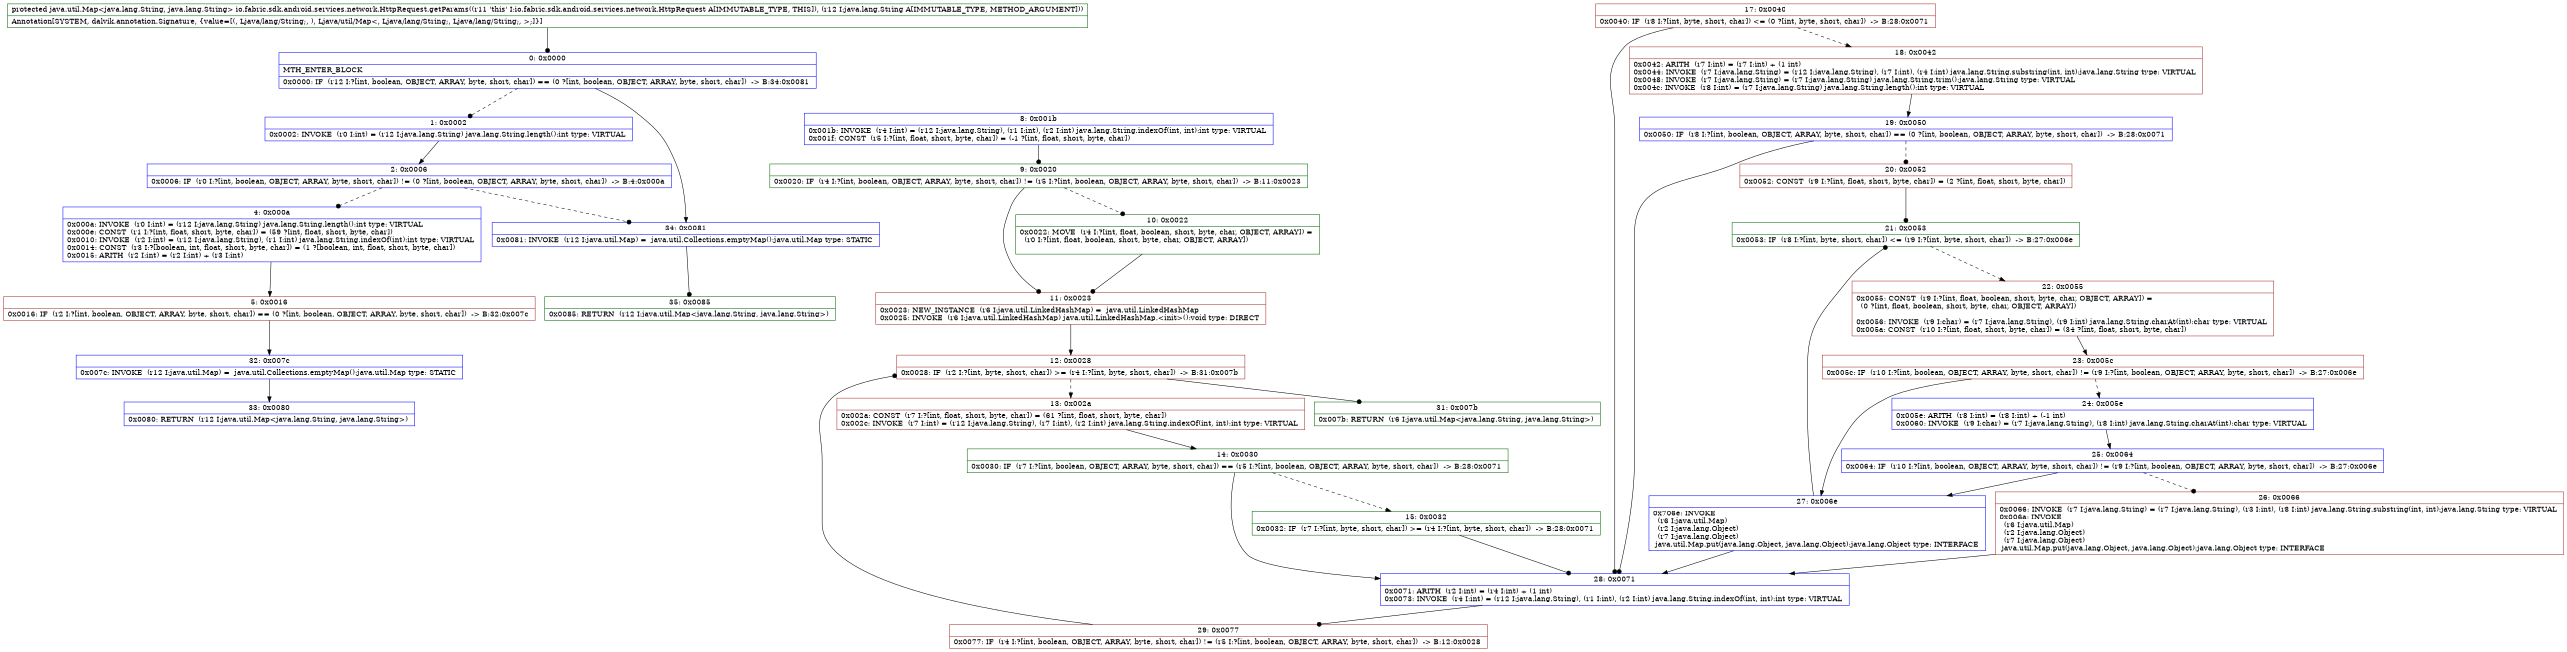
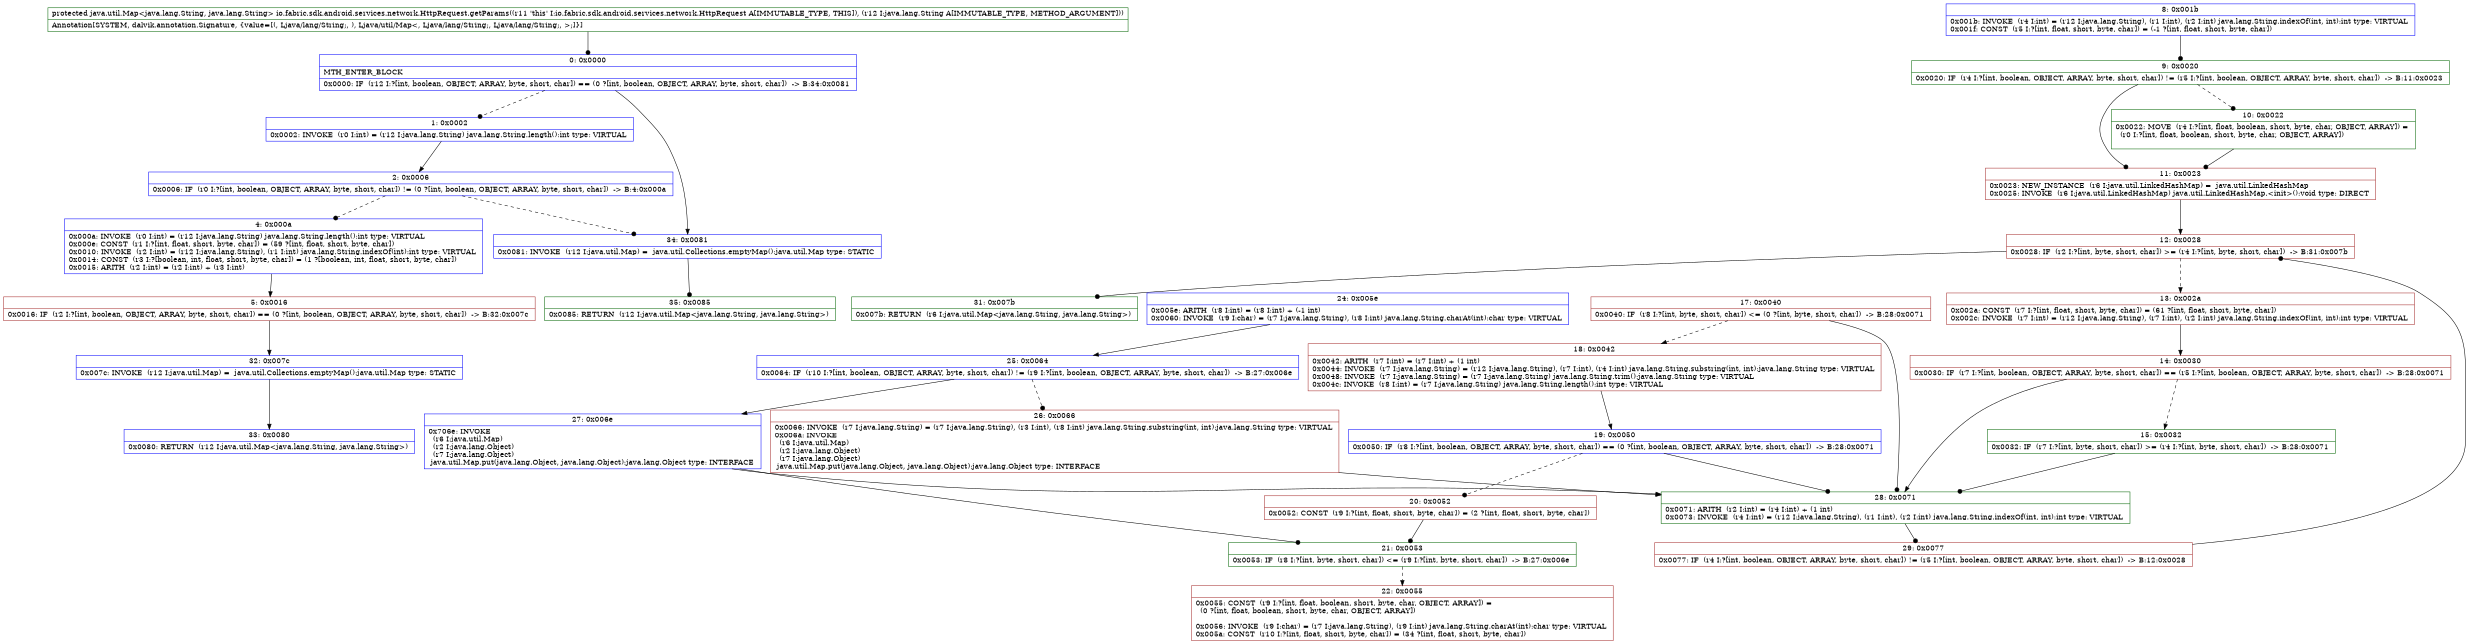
node "23: 0x005c": removed
node "14: 0x0030": color darkgreen -> brown
node "28: 0x0071": color blue -> darkgreen
